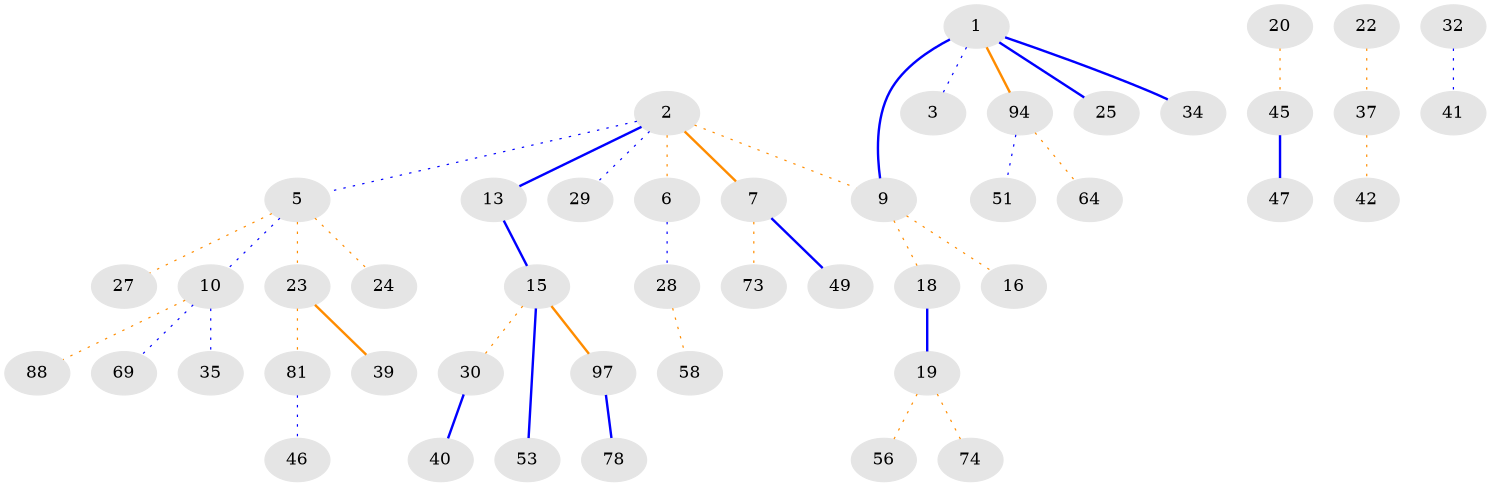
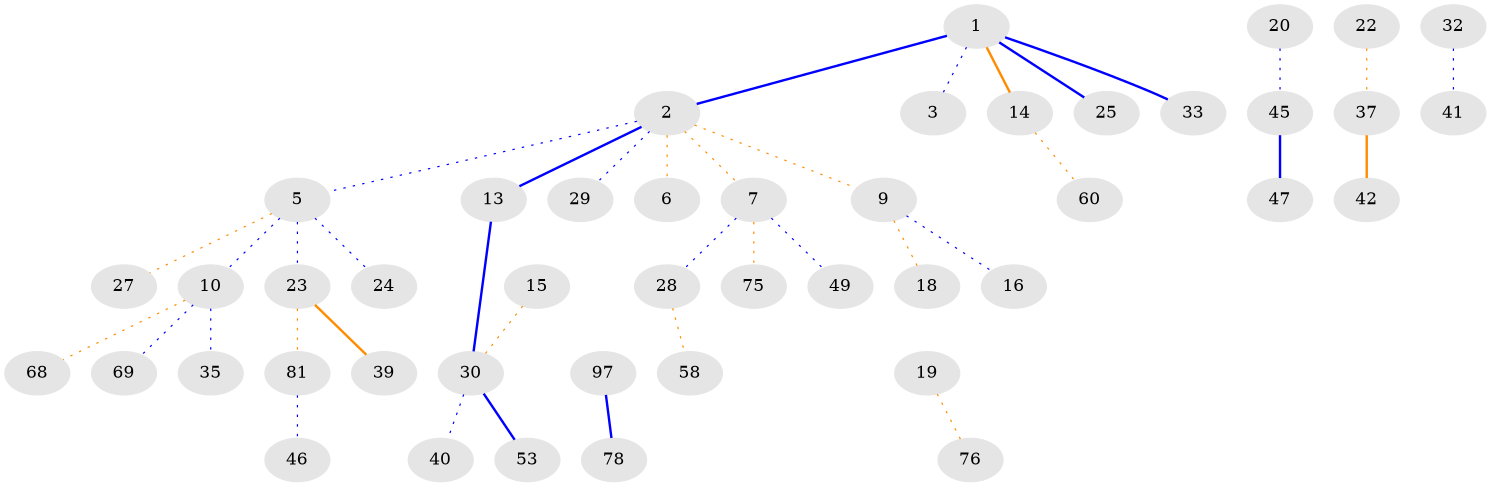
edge "20" -- "45": color darkorange -> blue
edge "1" -- "9": now "1" -- "2"
node "94": label "94" -> "14"
node "34": label "34" -> "33"
edge "2" -- "7": style bold -> dotted
edge "37" -- "42": style dotted -> bold
node "51": removed
node "64": label "64" -> "60"
edge "5" -- "23": color darkorange -> blue
edge "5" -- "24": color darkorange -> blue
edge "13" -- "15": now "13" -- "30"
edge "6" -- "28": now "7" -- "28"
edge "7" -- "49": style bold -> dotted
edge "9" -- "16": color darkorange -> blue
node "73": label "73" -> "75"
edge "15" -- "97": removed
edge "18" -- "19": removed
node "88": label "88" -> "68"
edge "15" -- "53": now "30" -- "53"
edge "30" -- "40": style bold -> dotted
node "56": removed
node "74": label "74" -> "76"
